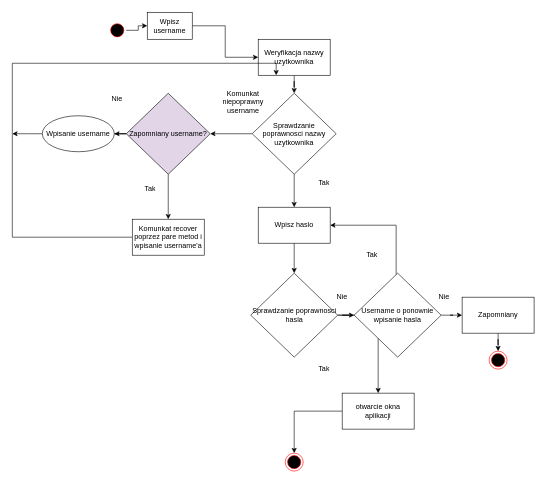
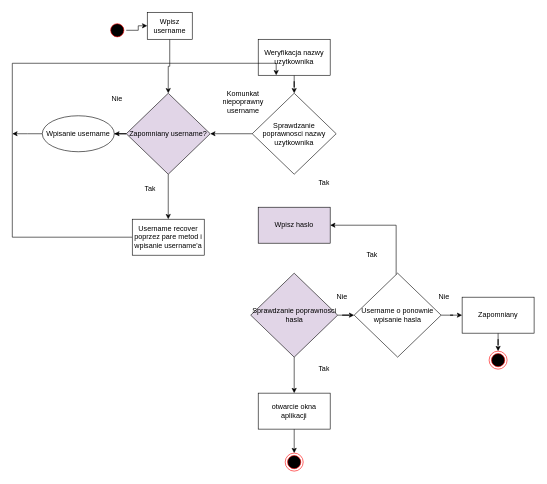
edge "Wpisz username" -> "Weryfikacja nazwy uzytkownika": now "Wpisz username" -> "Zapomniany username?"
edge "Sprawdzanie poprawnosci nazwy uzytkownika" -> "Wpisz haslo": removed
node "Wpisz haslo": fillcolor #ffffff -> #e1d5e7
node "Komunkat recover poprzez pare metod i wpisanie username'a": label "Komunkat recover poprzez pare metod i wpisanie username'a" -> "Username recover poprzez pare metod i wpisanie username'a"
edge "Wpisz haslo" -> "Sprawdzanie poprawnosci hasla": removed
node "Sprawdzanie poprawnosci hasla": fillcolor #ffffff -> #e1d5e7
node "otwarcie okna aplikacji": moved (378, 411) -> (294, 411)
